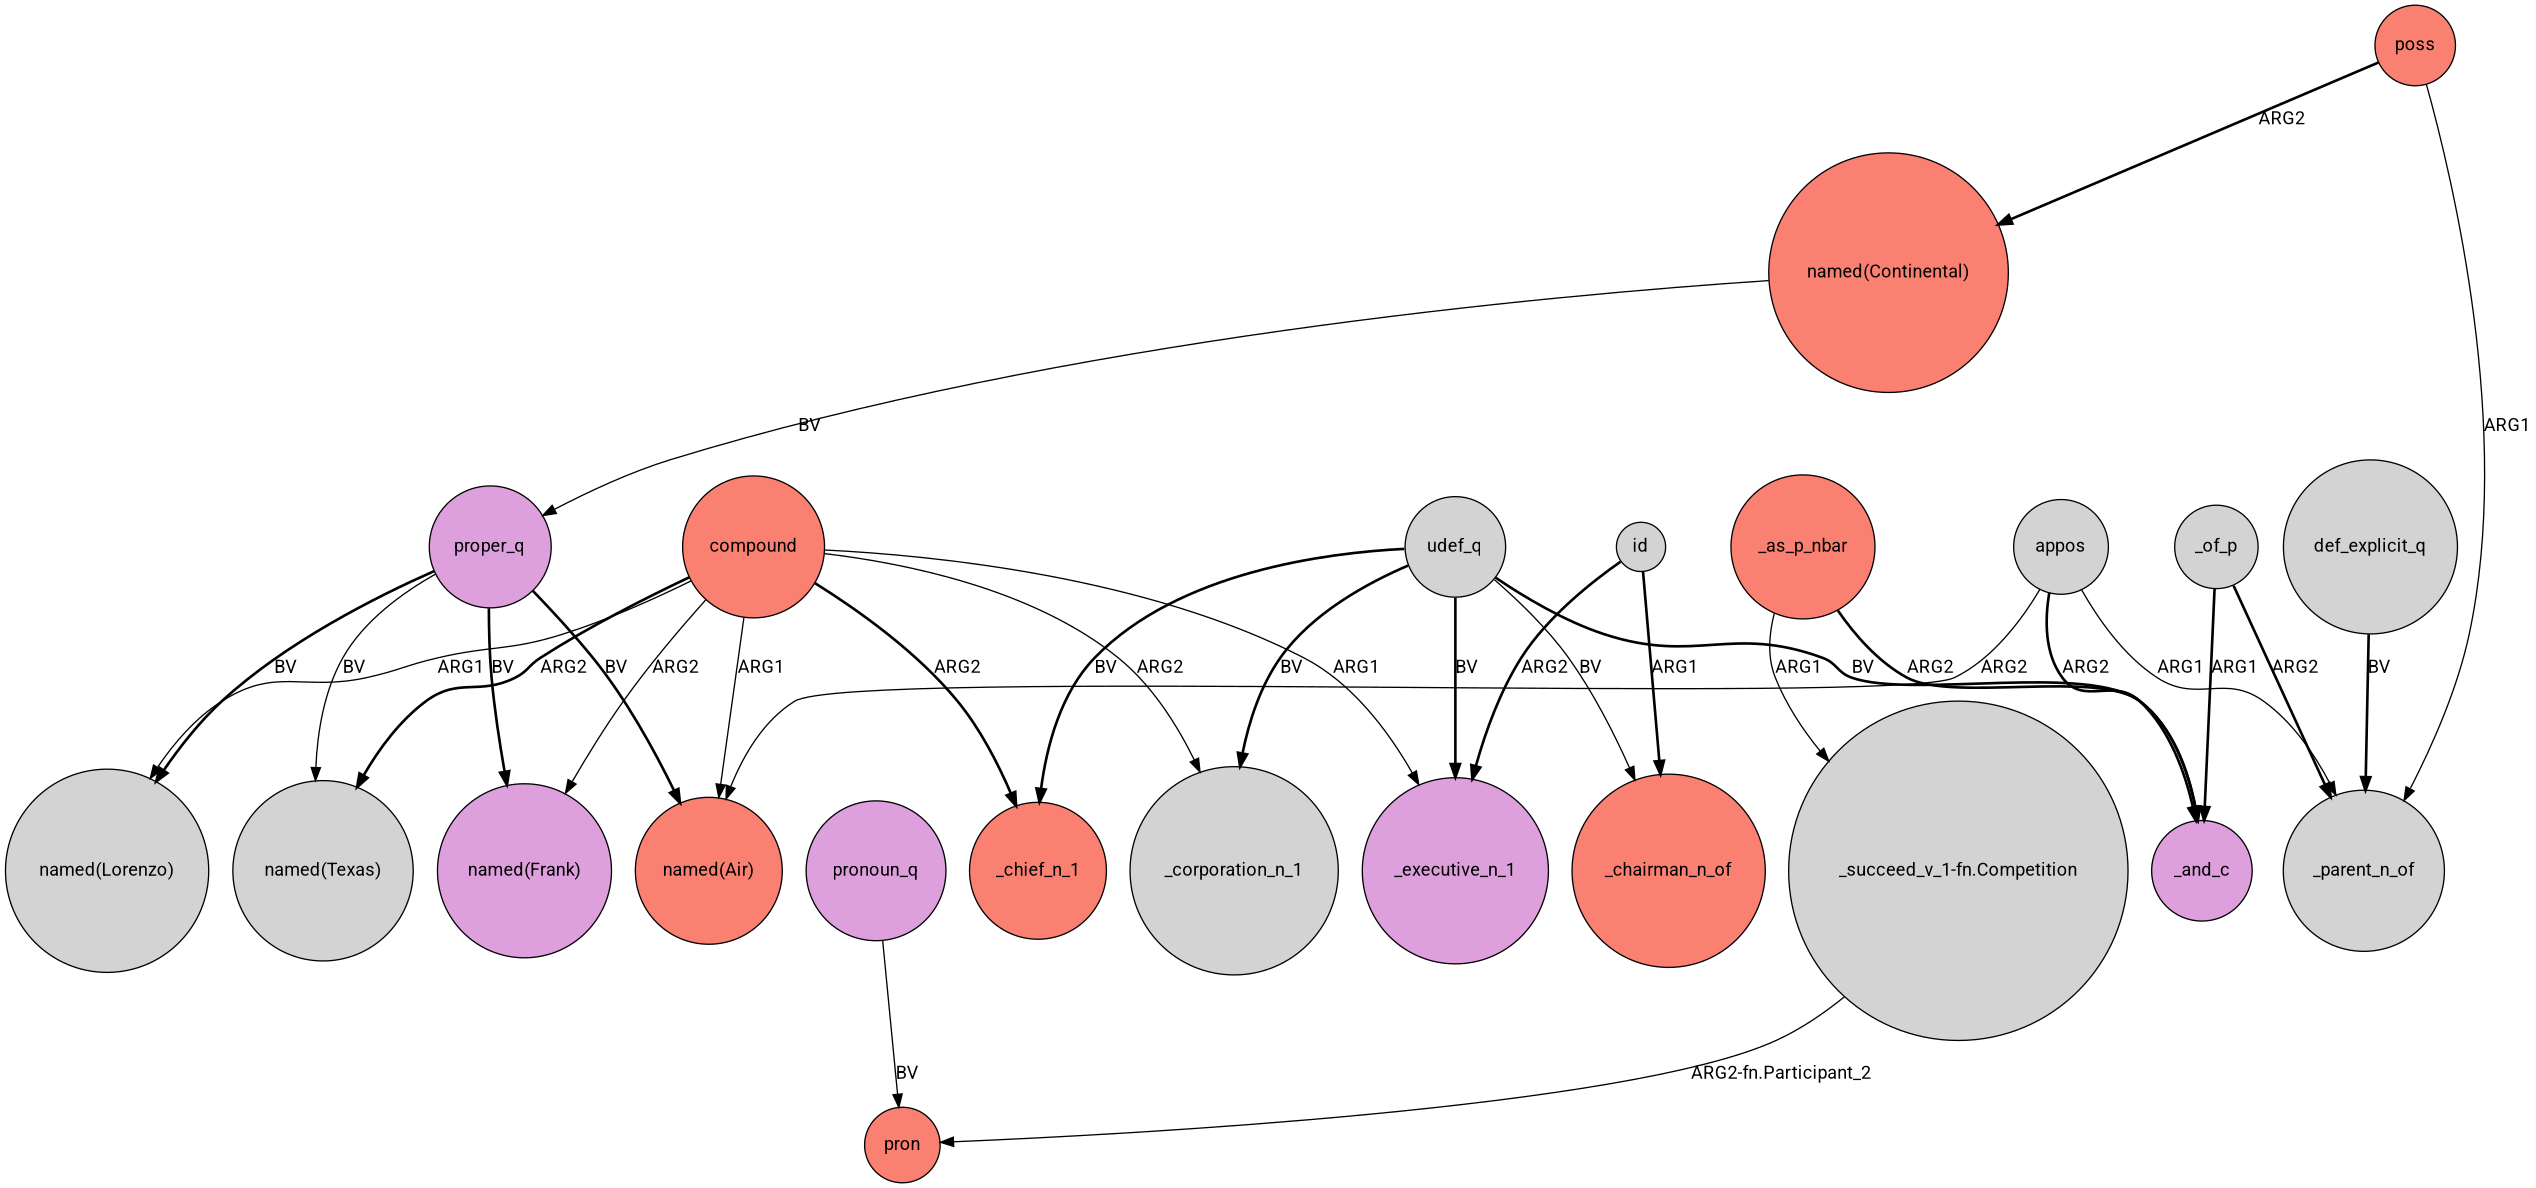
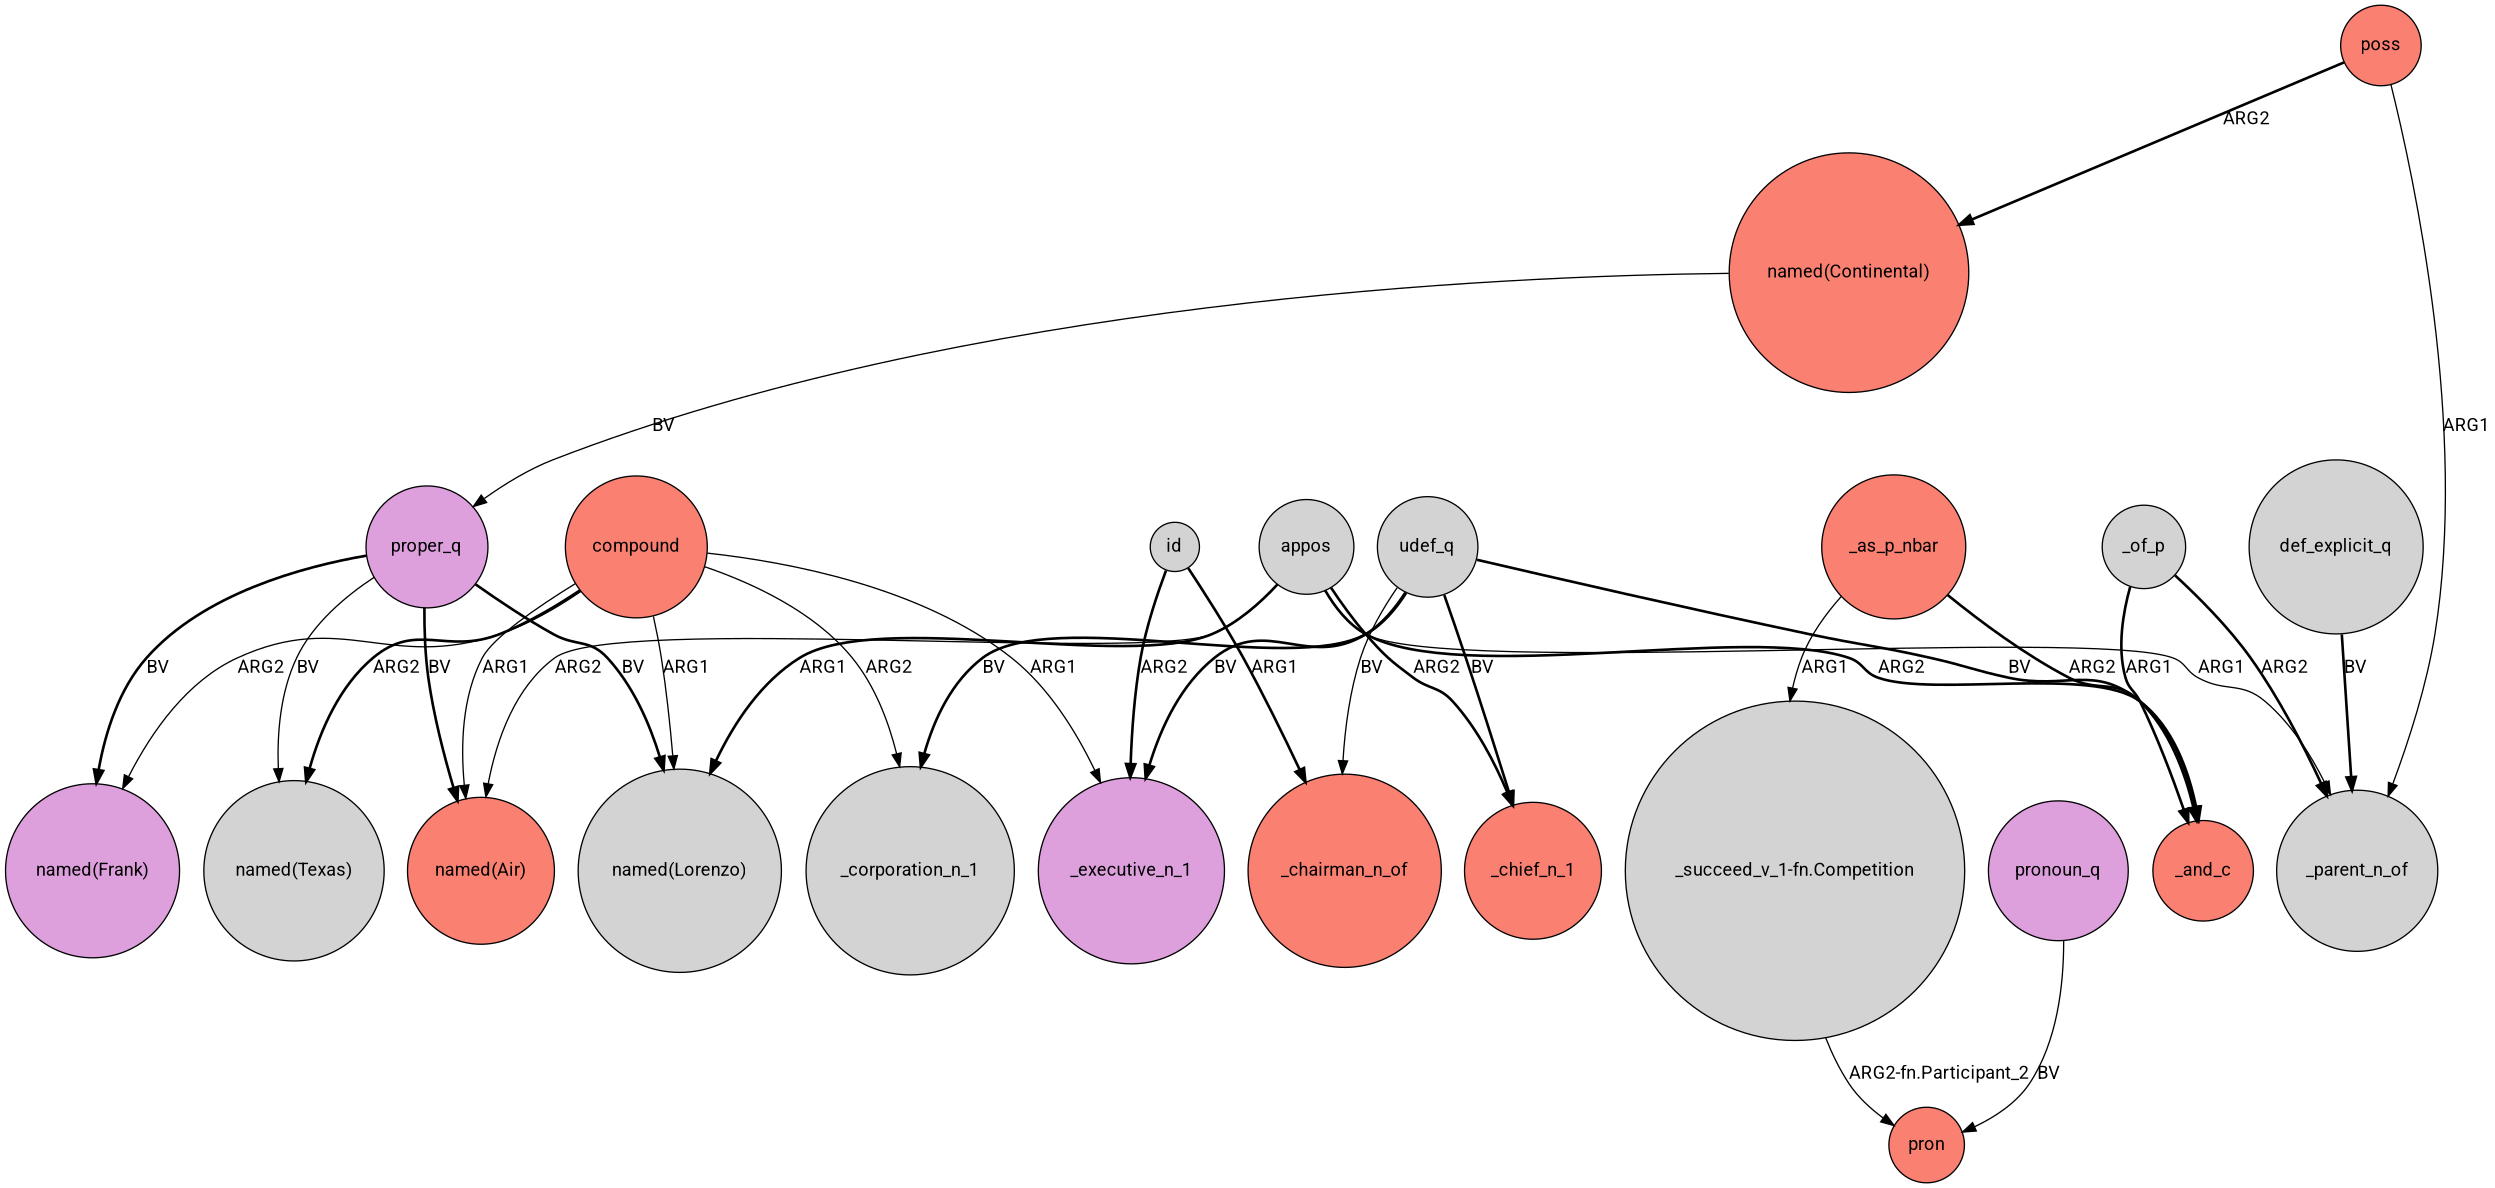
edge "appos" -> "named(Lorenzo)": added, label "ARG1"
edge "compound" -> "_chief_n_1": now "appos" -> "_chief_n_1"
node "_and_c": fillcolor plum -> salmon
